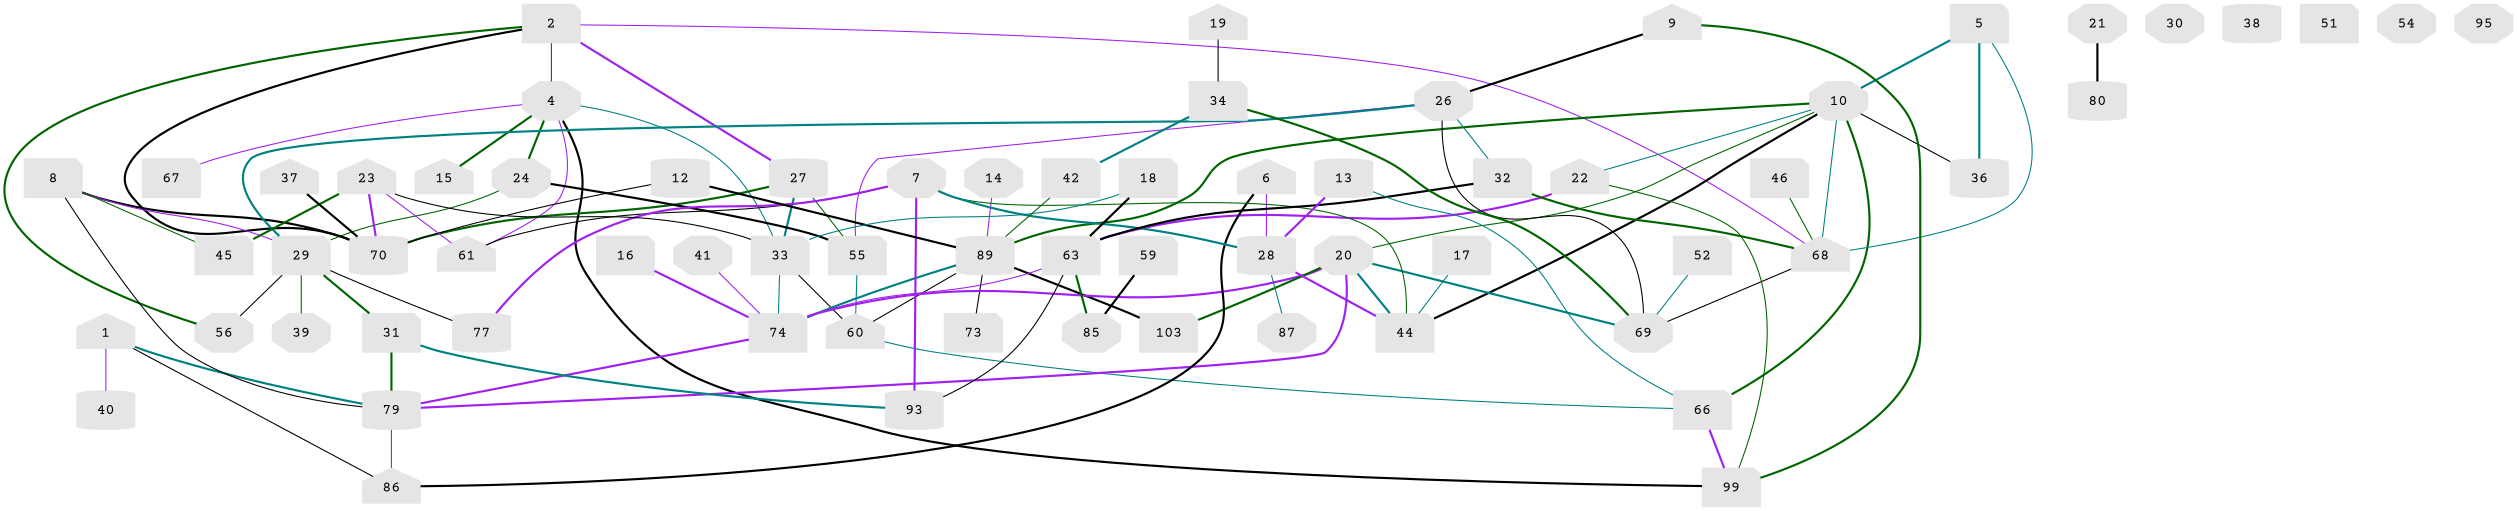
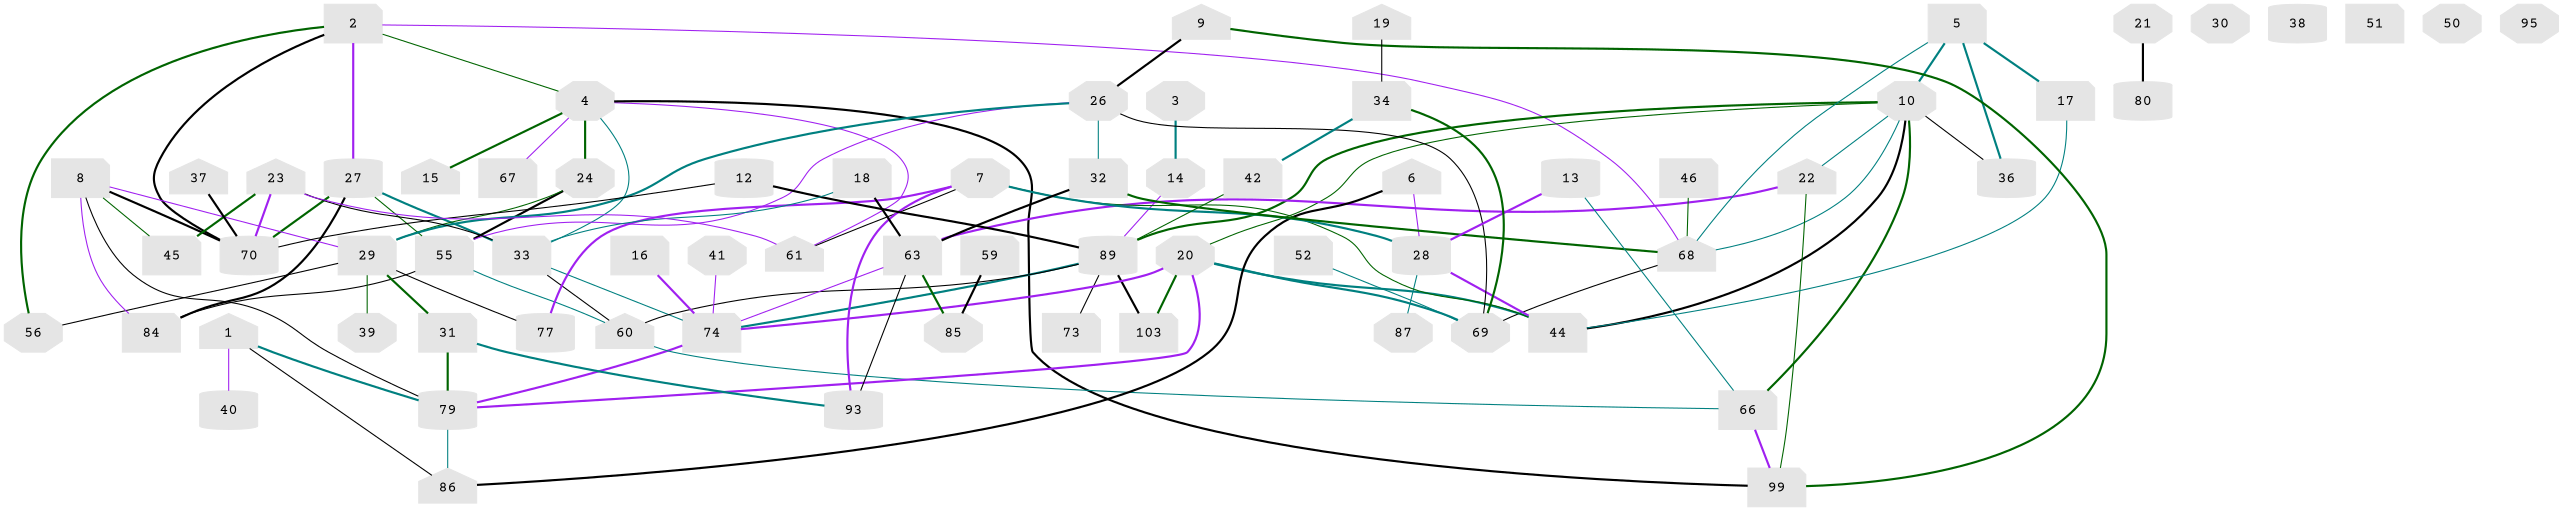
node "54": label "54" -> "50"
edge "5" -- "17": added
node "3": added
node "84": added
